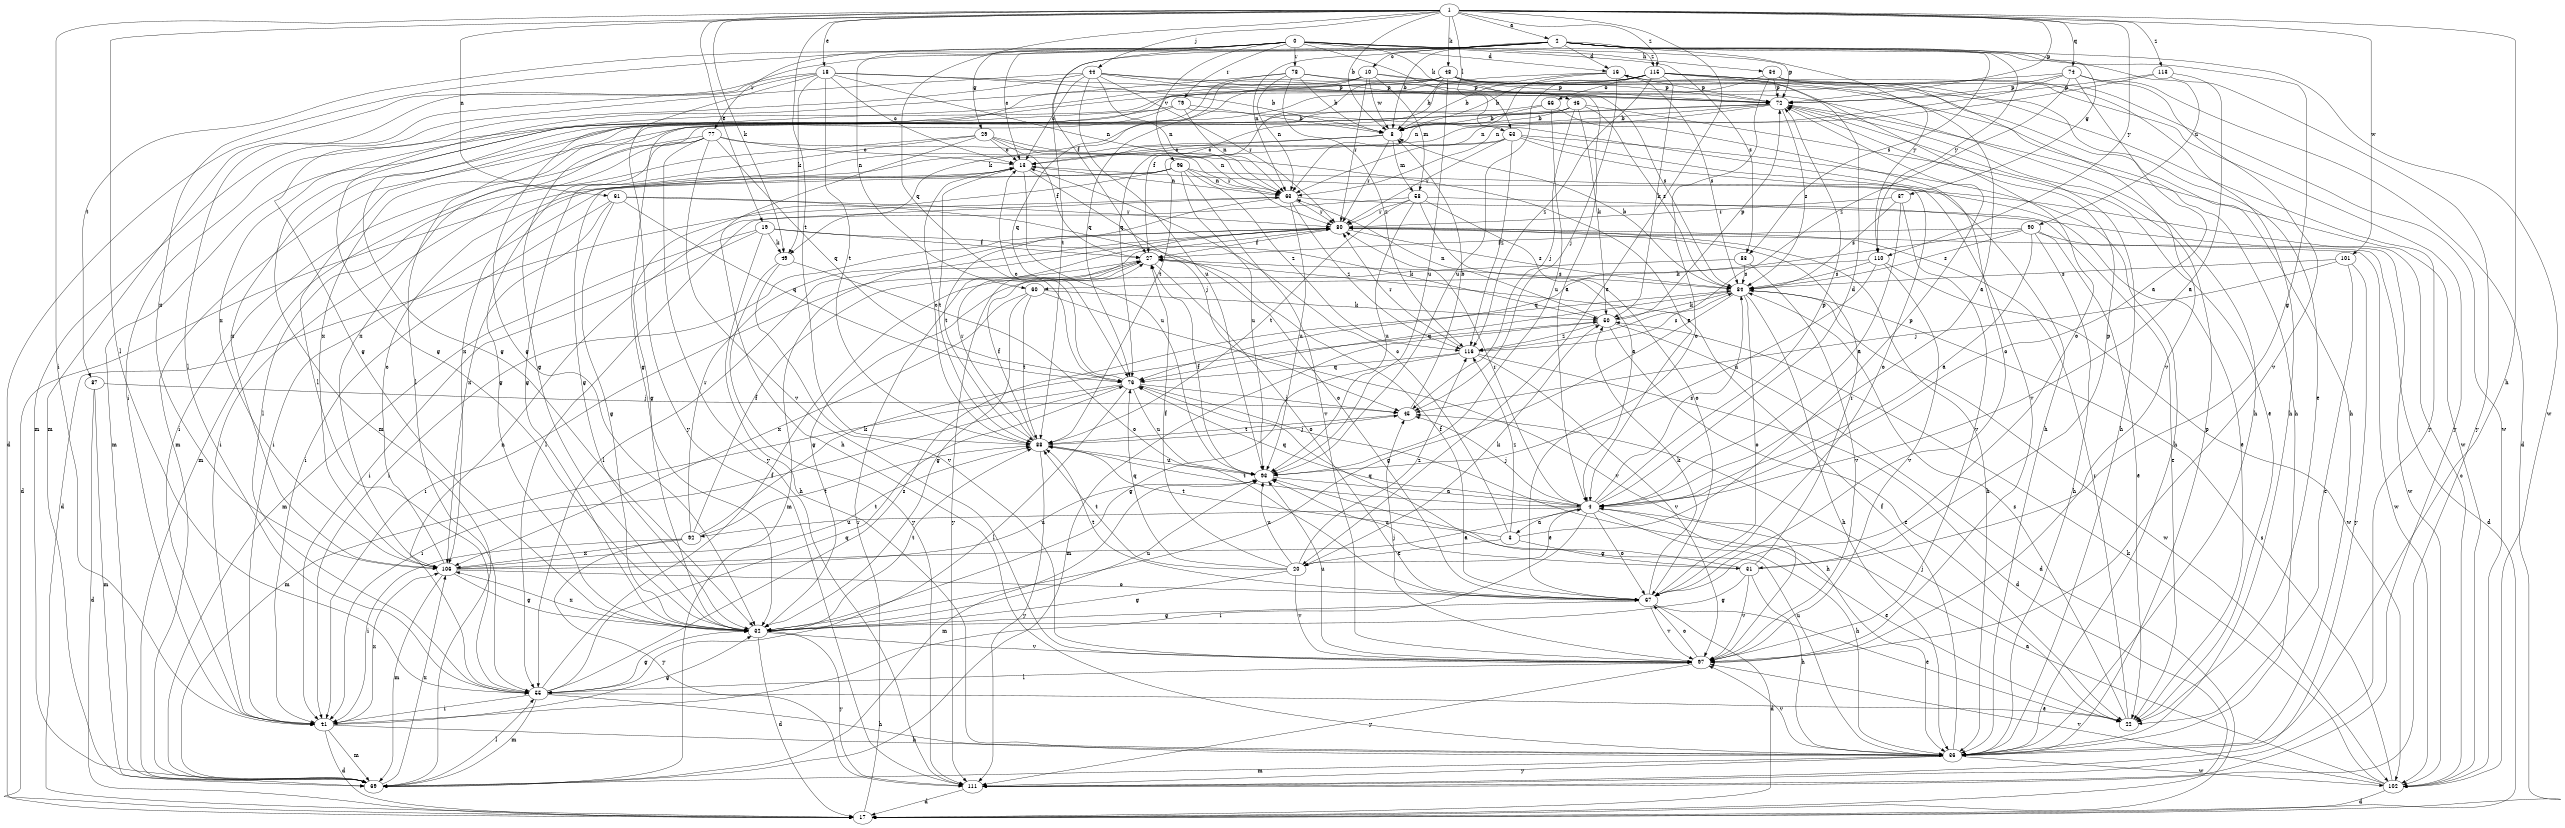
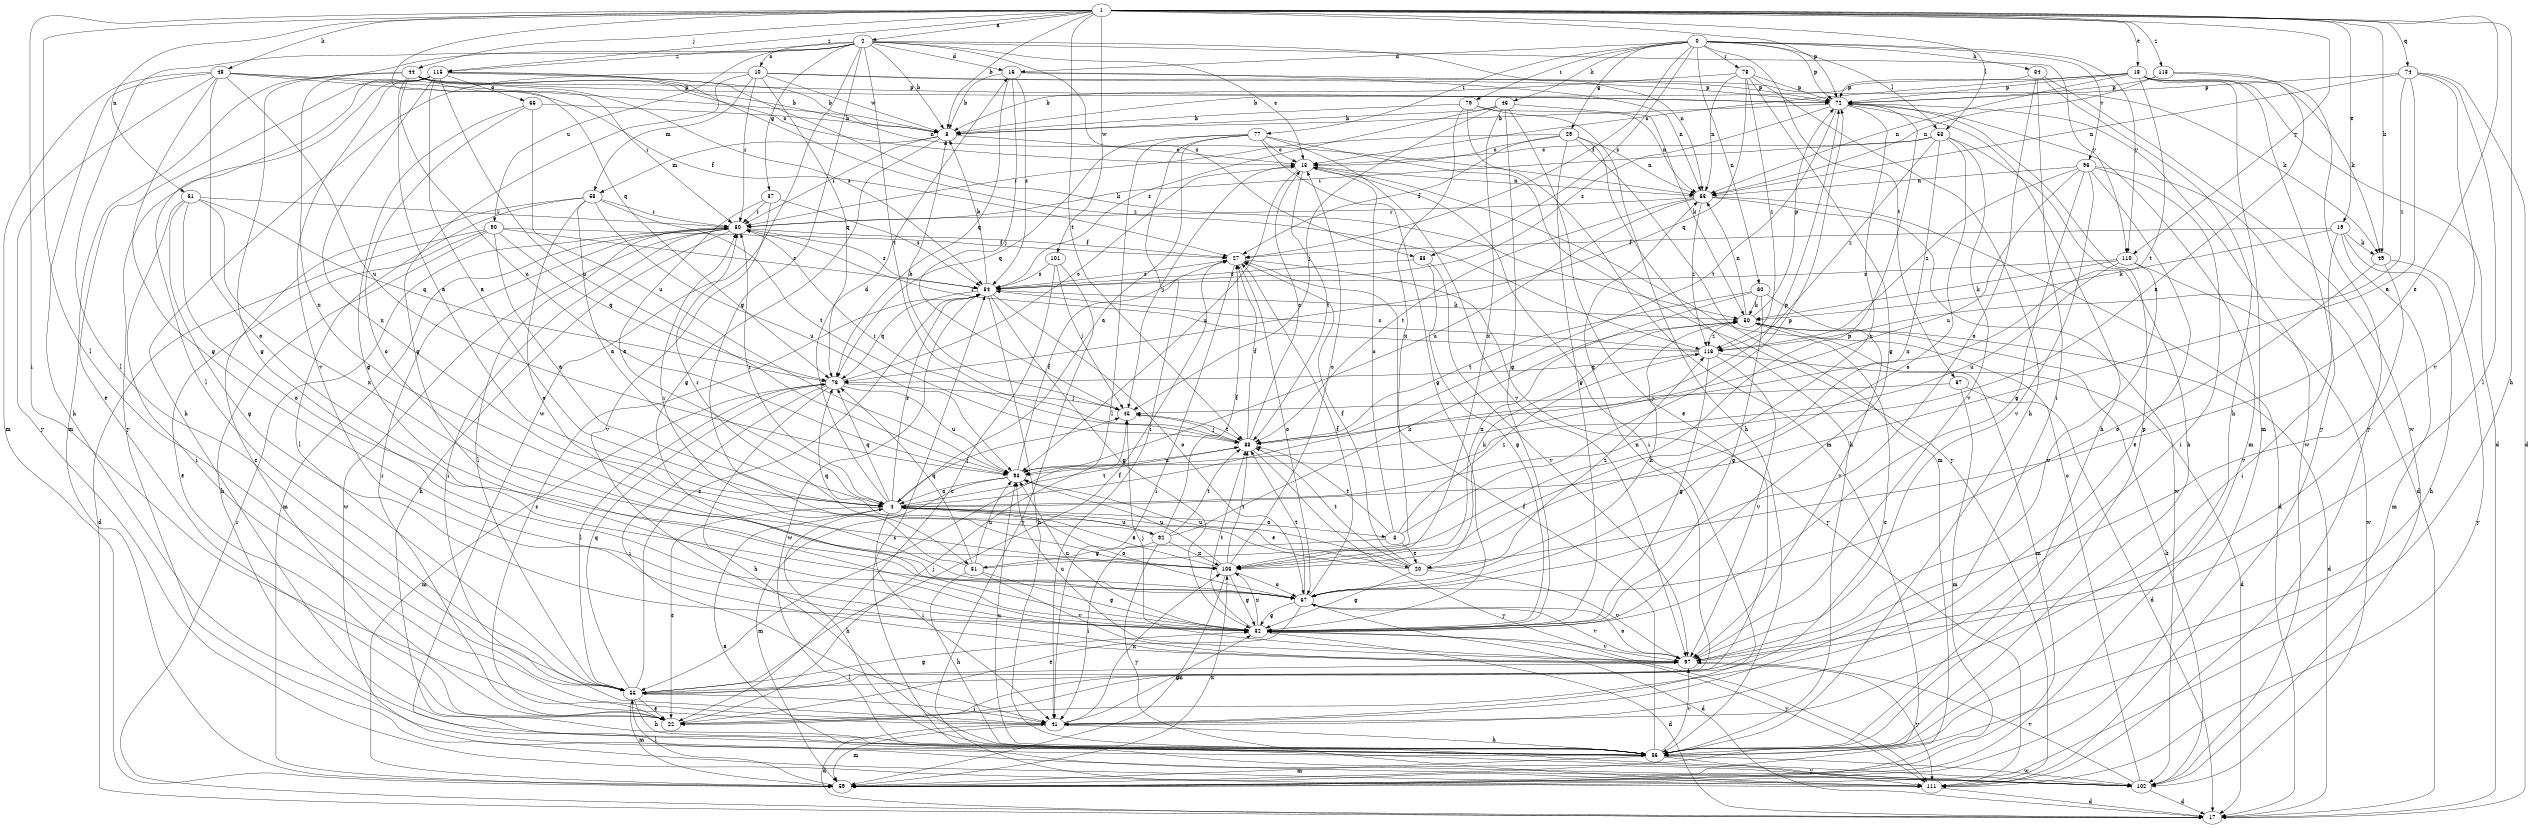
edge "110" -> "60": now "110" -> "50"
node "69": label "69" -> "59"
